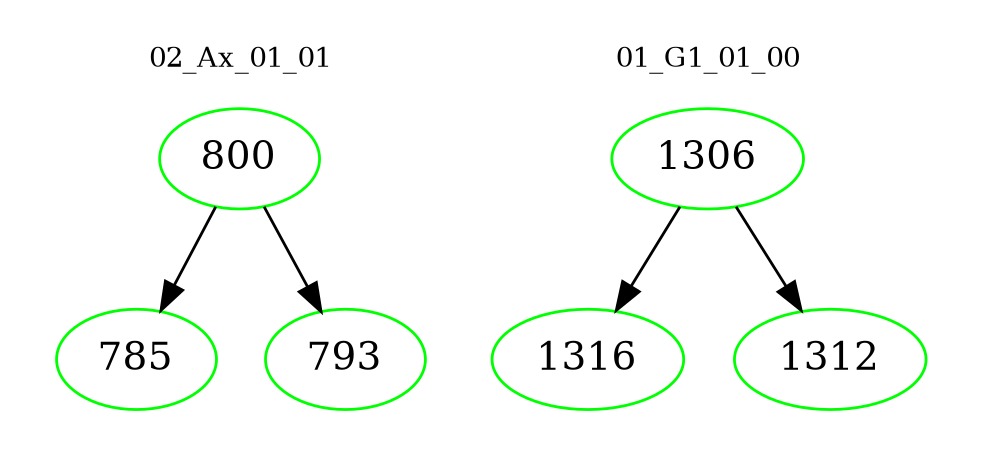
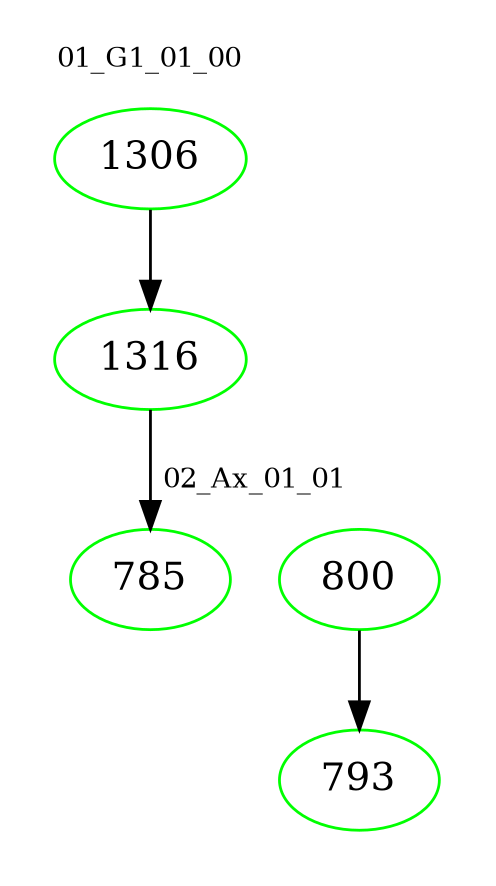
edge "800" -> "785": now "1316" -> "785"
node "1312": removed
